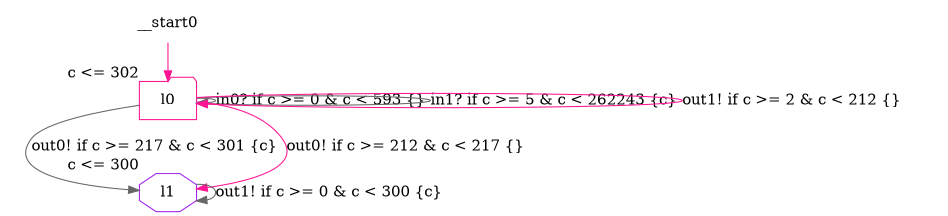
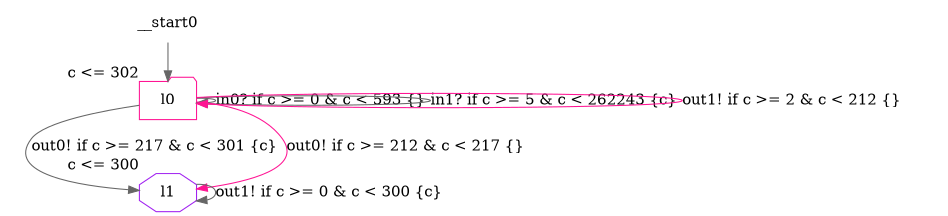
edge "__start0" -> "l0 c <= 302": color deeppink -> gray40
